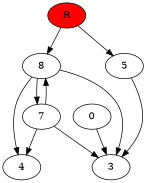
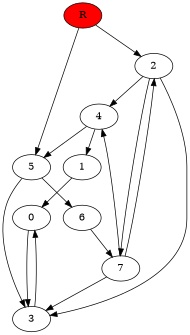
node "8": label "8" -> "2"
edge "4" -> "5": added
node "1": added
node "6": added
edge "3" -> "0": added
